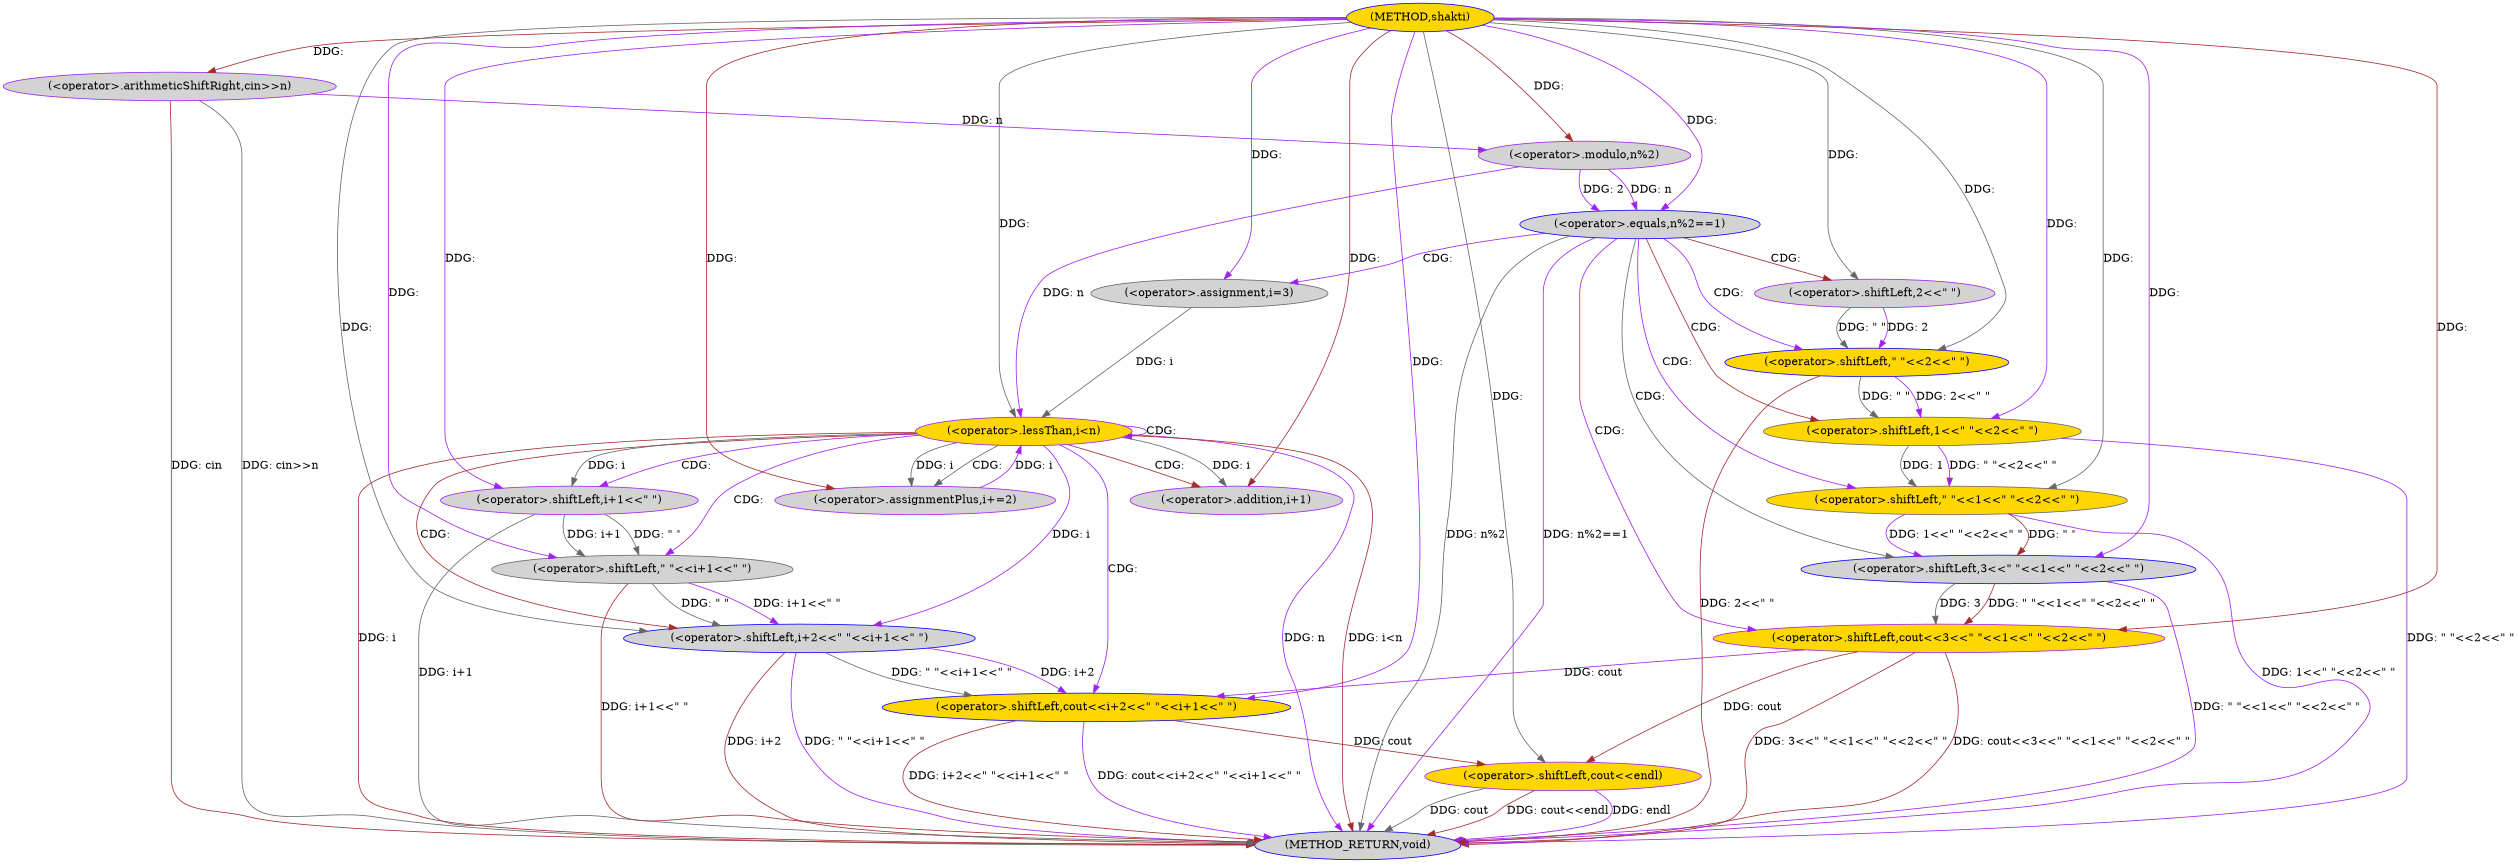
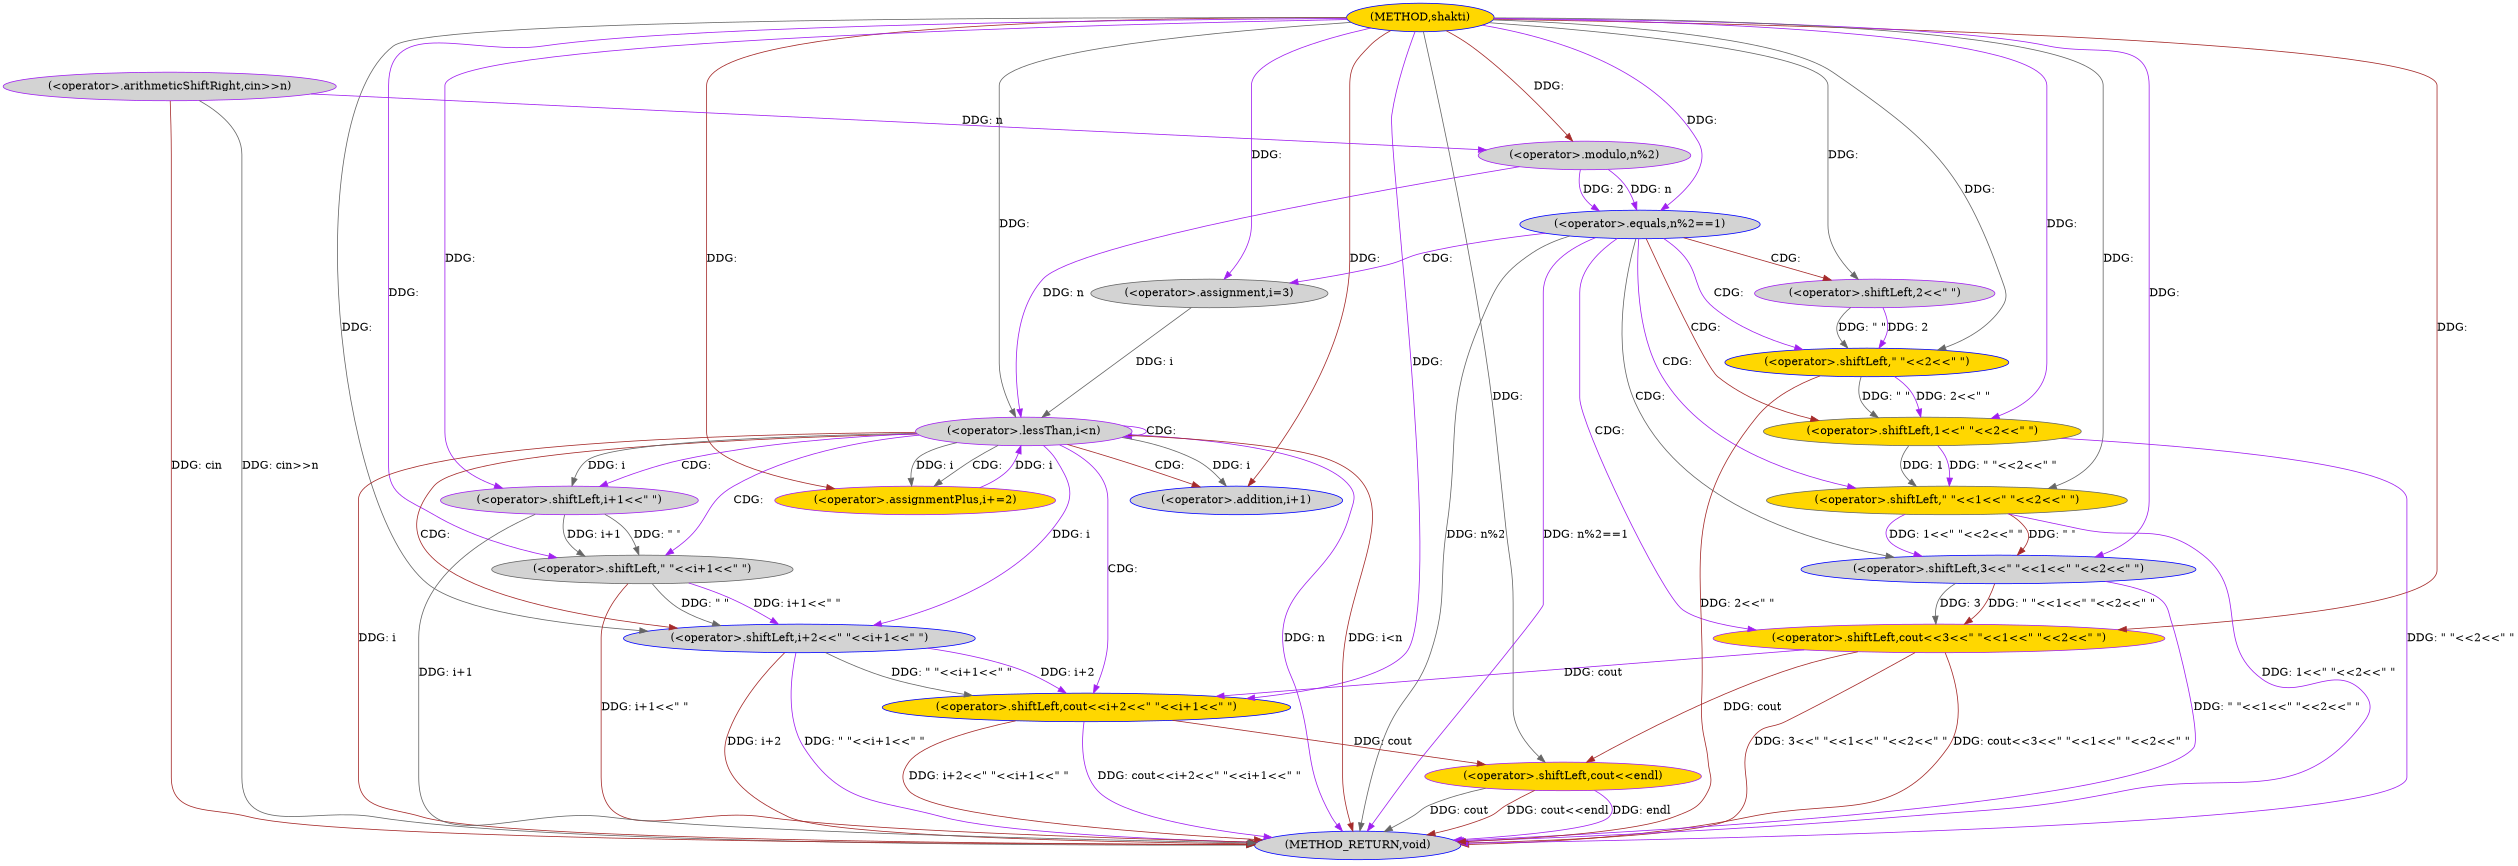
edge "(METHOD,shakti)" -> "(<operator>.arithmeticShiftRight,cin>>n)": removed, label "DDG:"
node "(<operator>.lessThan,i<n)": fillcolor gold -> lightgrey
node "(<operator>.assignmentPlus,i+=2)": fillcolor lightgrey -> gold
node "(<operator>.addition,i+1)": color purple -> blue
